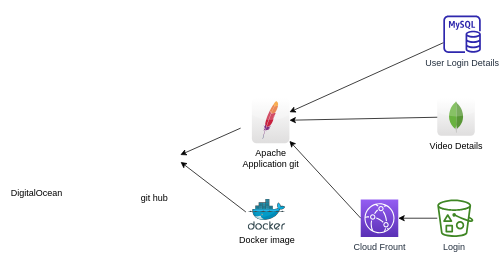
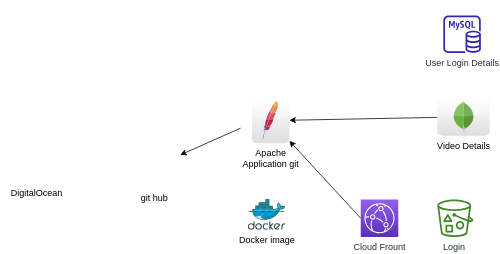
edge "User Login Details" -> "Apache Application git": removed
node "Video Details": size 38x38 -> 53x38
edge "Docker image" -> "git hub": removed
edge "Login" -> "Cloud Frount": removed
